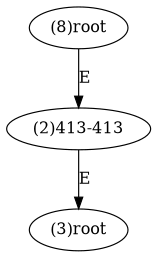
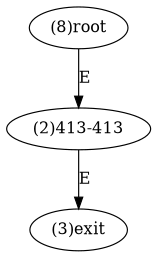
node "(3)root": label "(3)root" -> "(3)exit"
